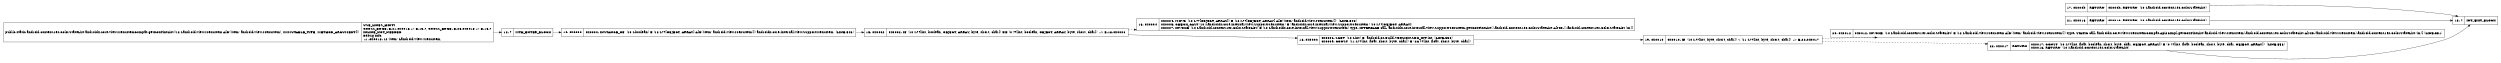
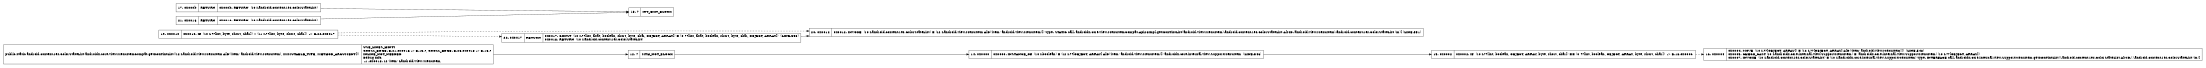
node "12: ?": text "MTH_ENTER_BLOCK" -> "MTH_NOT_BLOCK"
node "18: 0x000c": removed
edge "22: 0x0017" -> "13: ?": now "22: 0x0017" -> "20: 0x0012"
